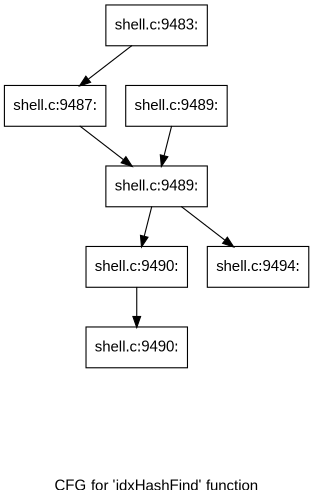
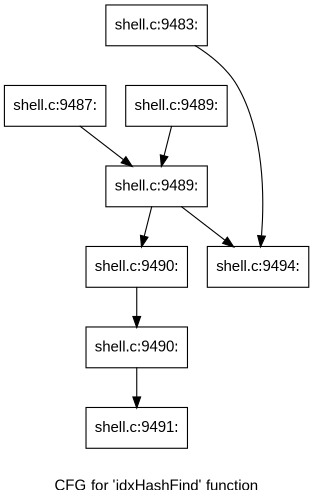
edge "shell.c:9483:" -> "shell.c:9487:": now "shell.c:9483:" -> "shell.c:9494:"
node "shell.c:9491:": added
